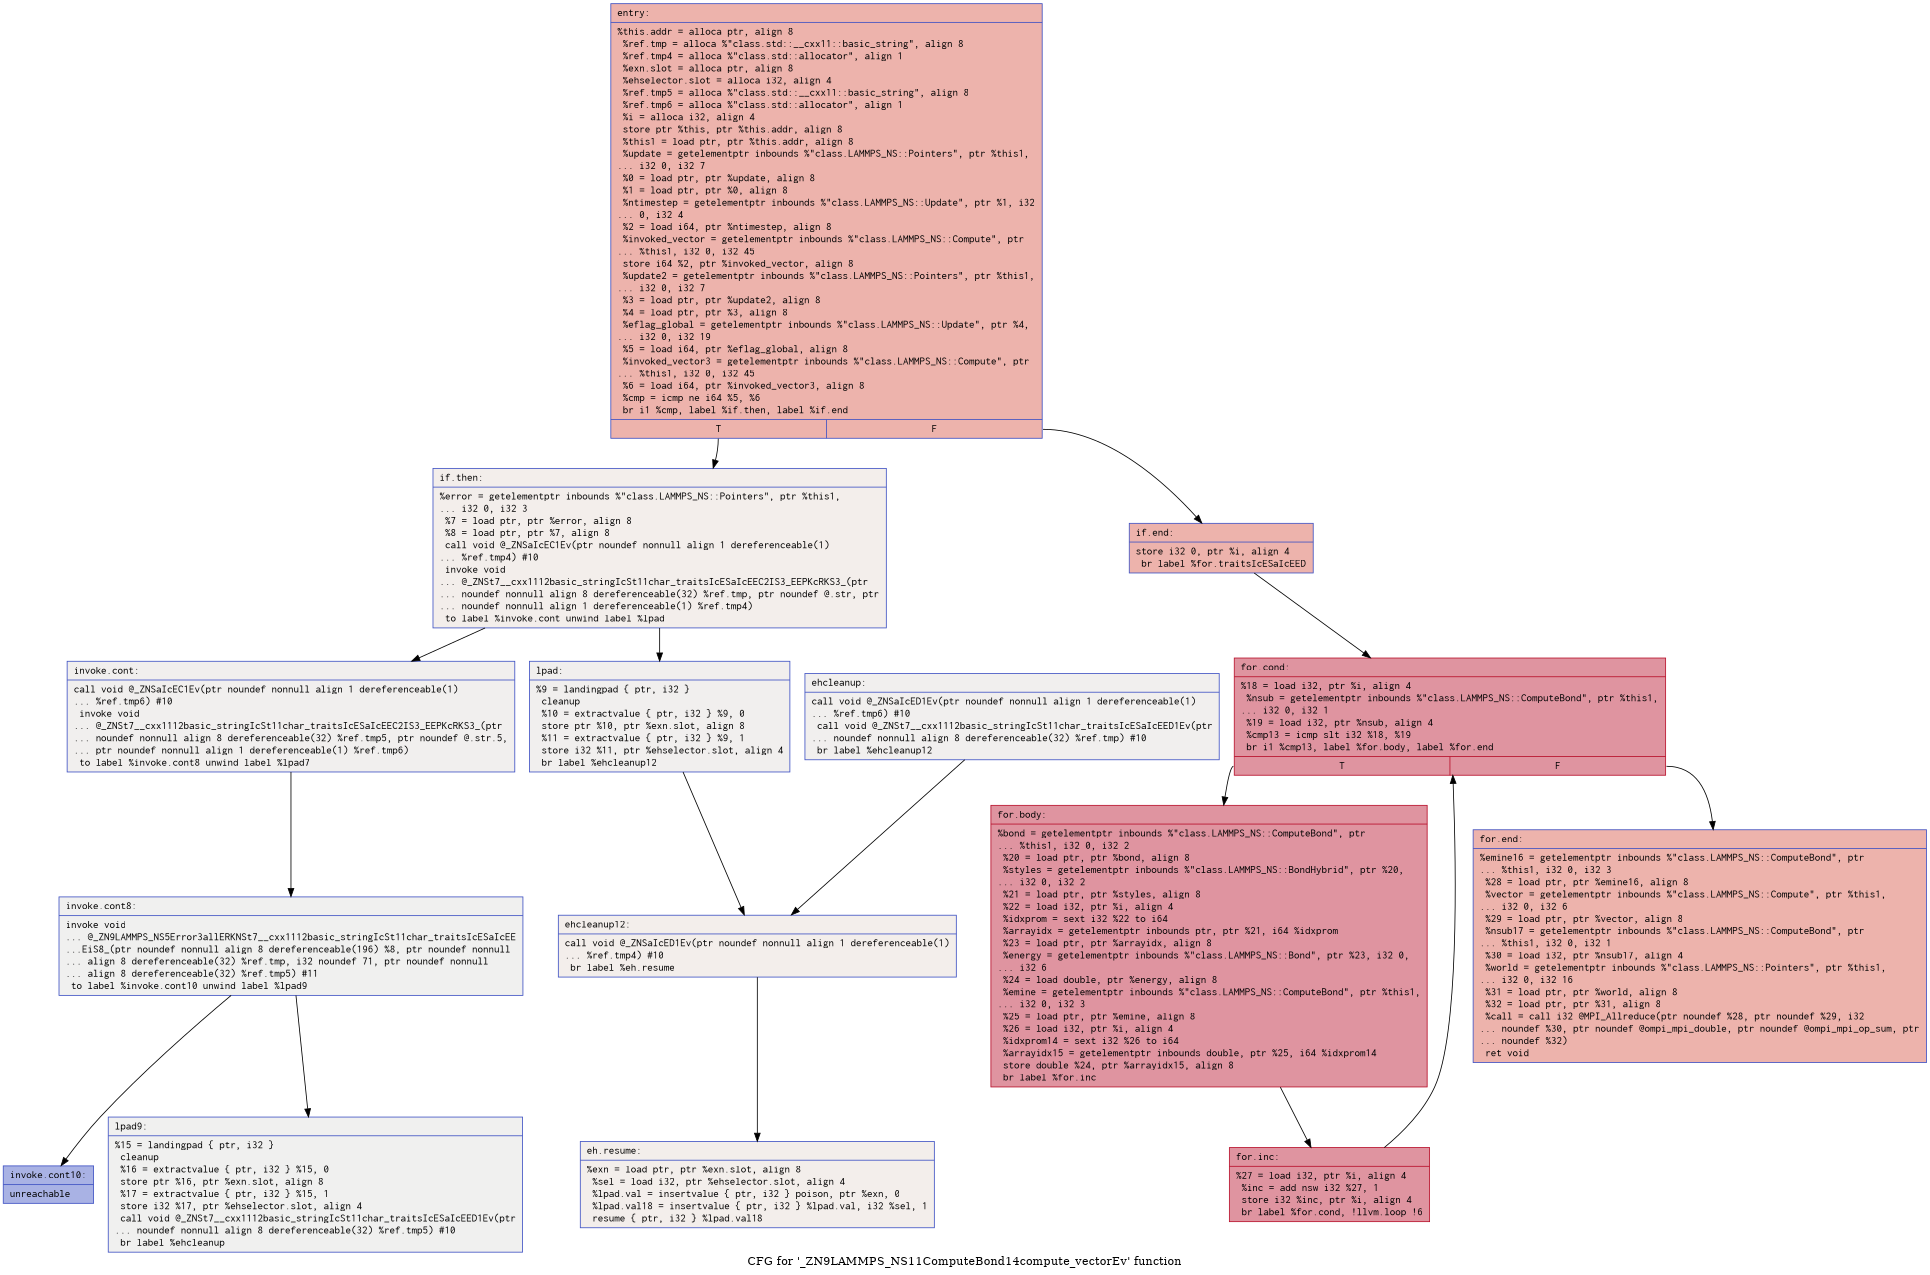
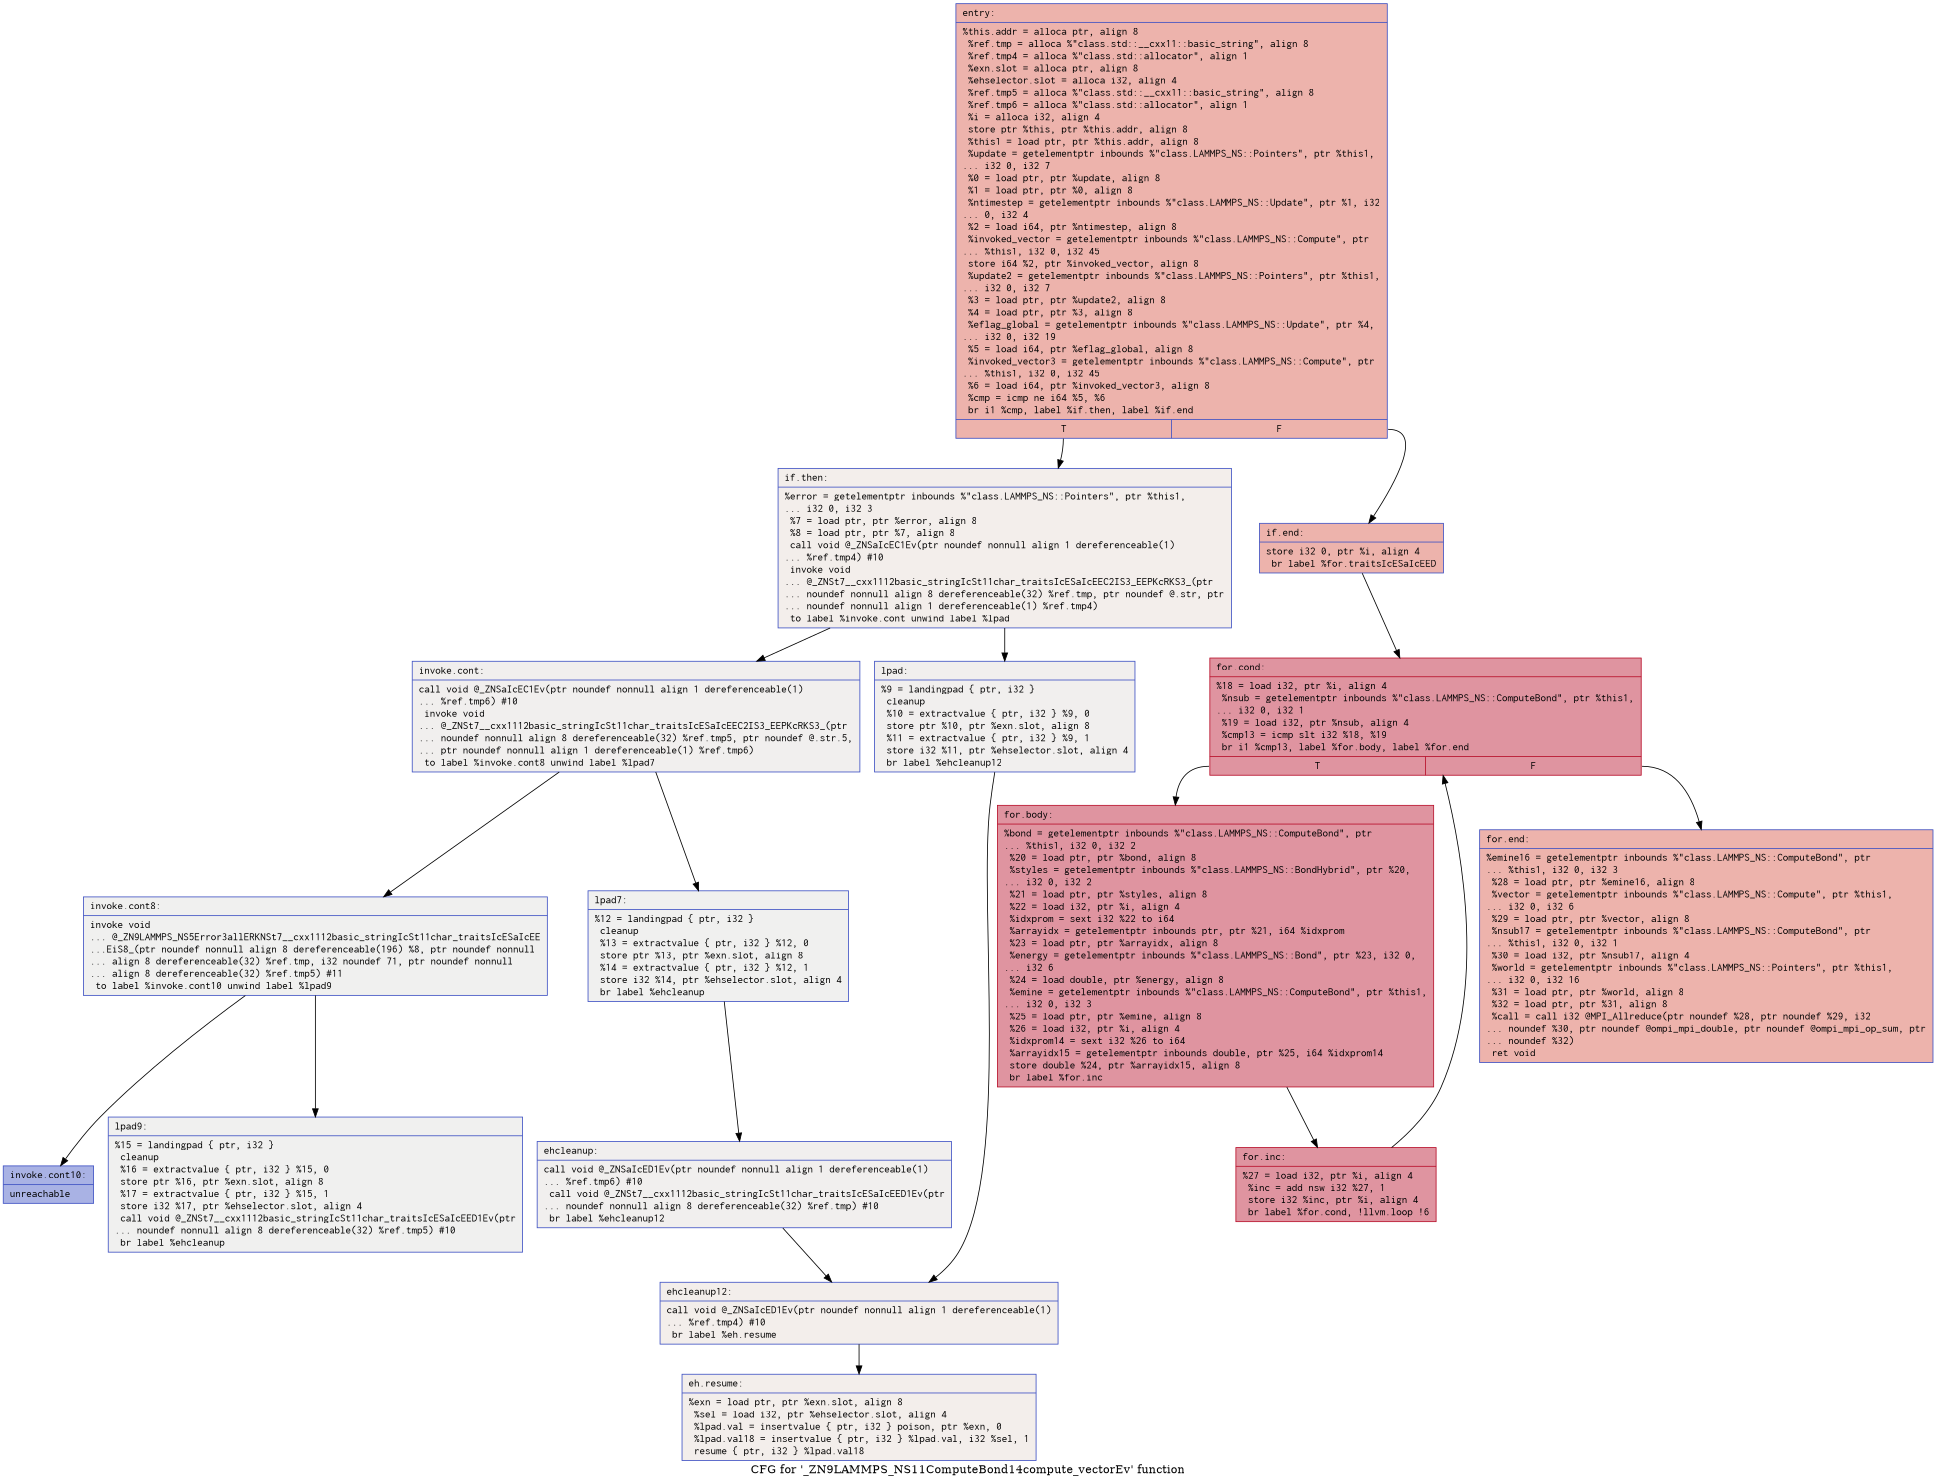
node "lpad7:": added
